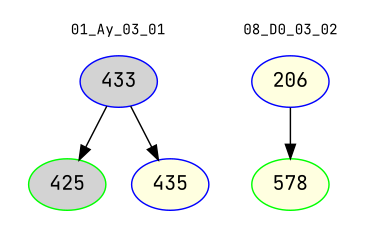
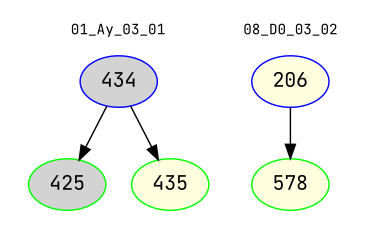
node "433": label "433" -> "434"
node "435": color blue -> green
